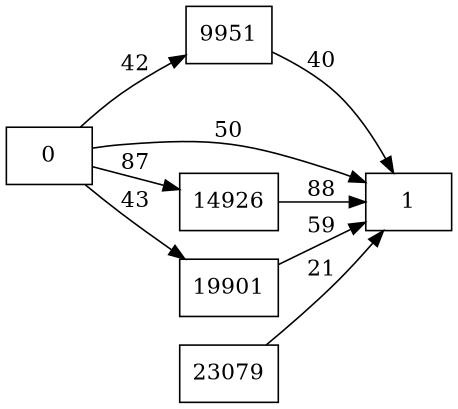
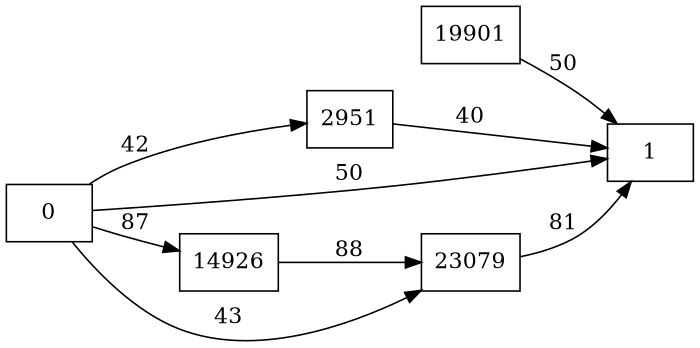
node "9951": label "9951" -> "2951"
edge "14926" -> "1": now "14926" -> "23079"
edge "0" -> "19901": now "0" -> "23079"
edge "19901" -> "1": label "59" -> "50"
edge "23079" -> "1": label "21" -> "81"
